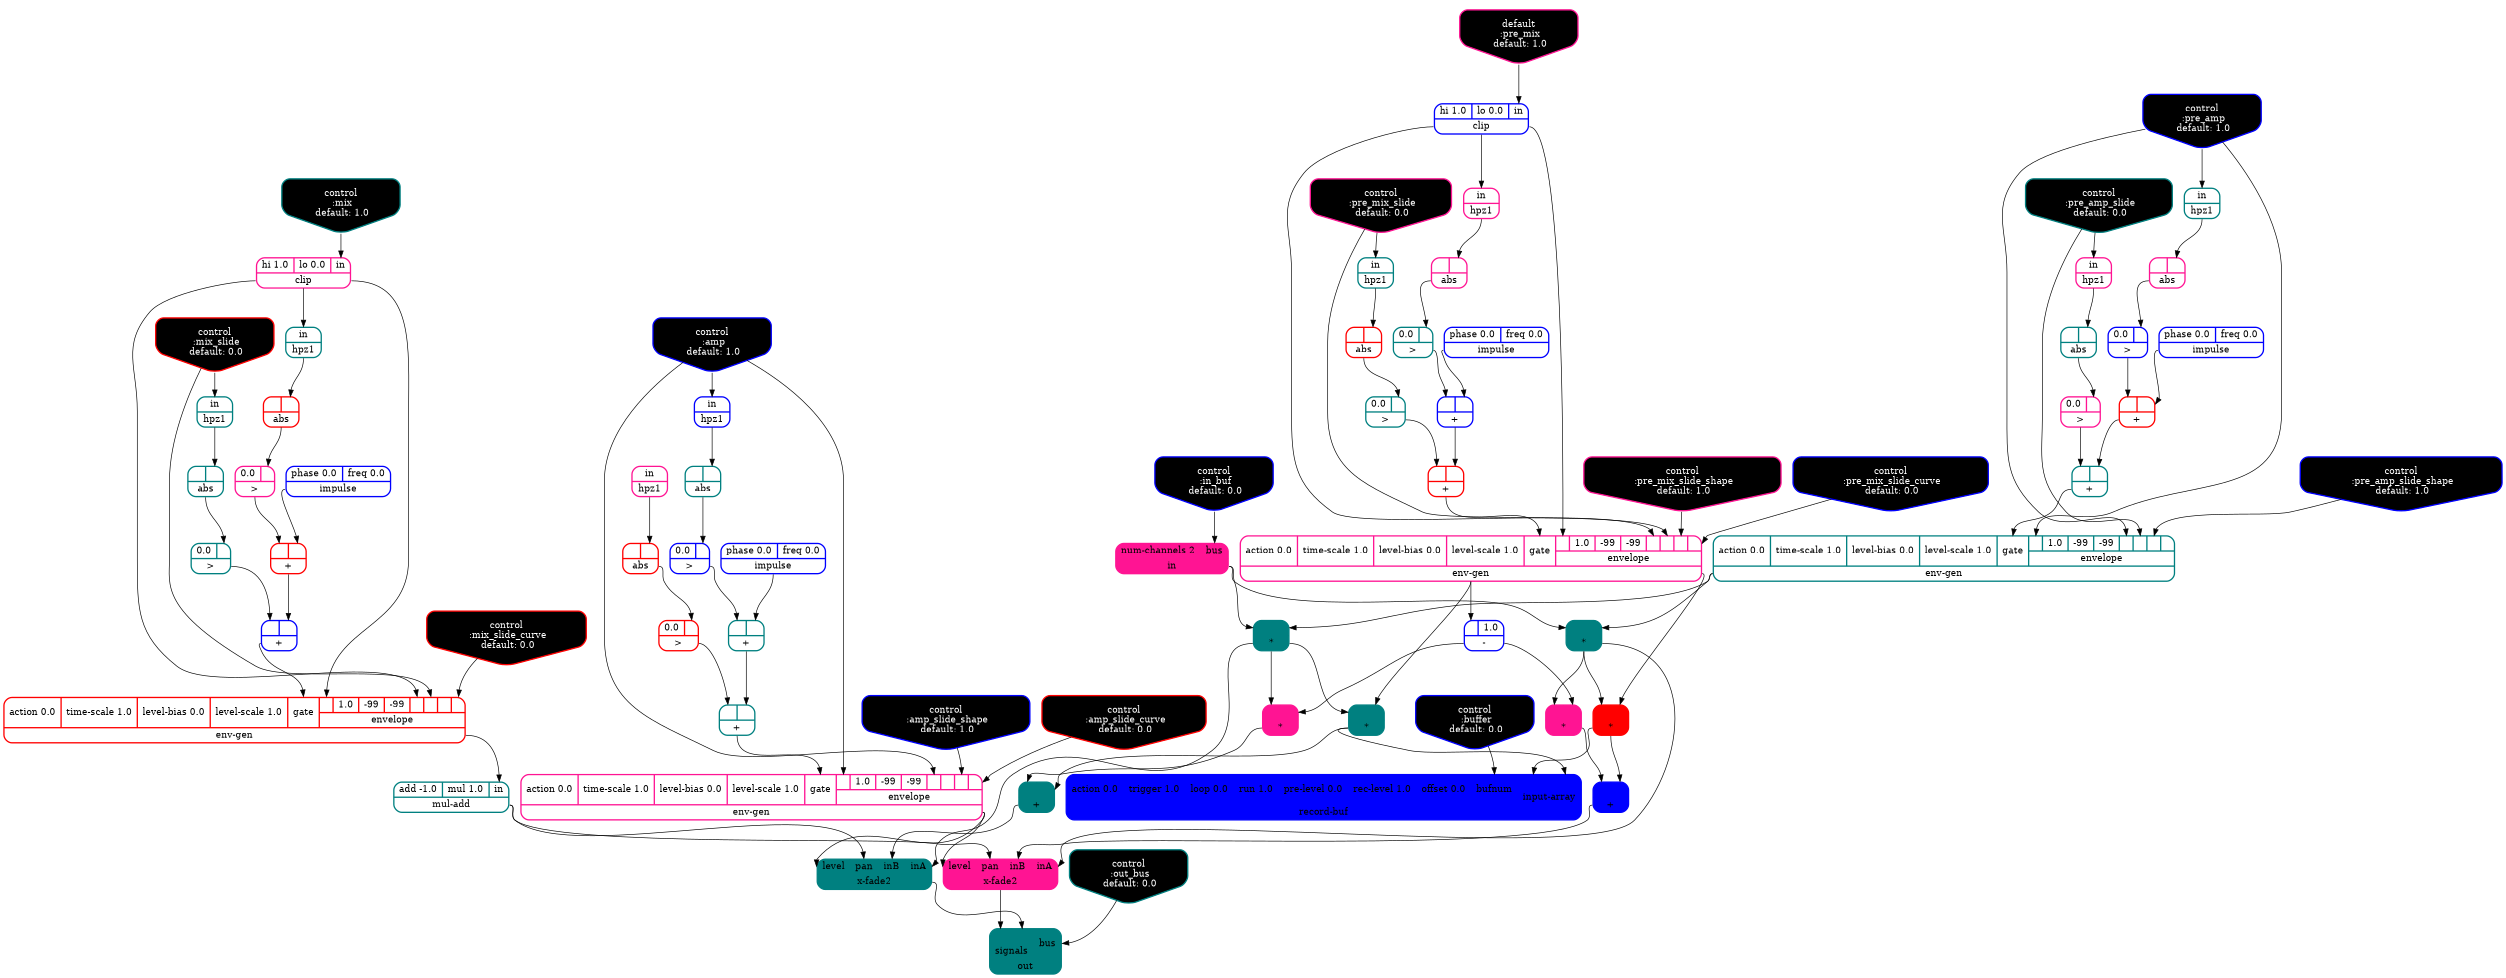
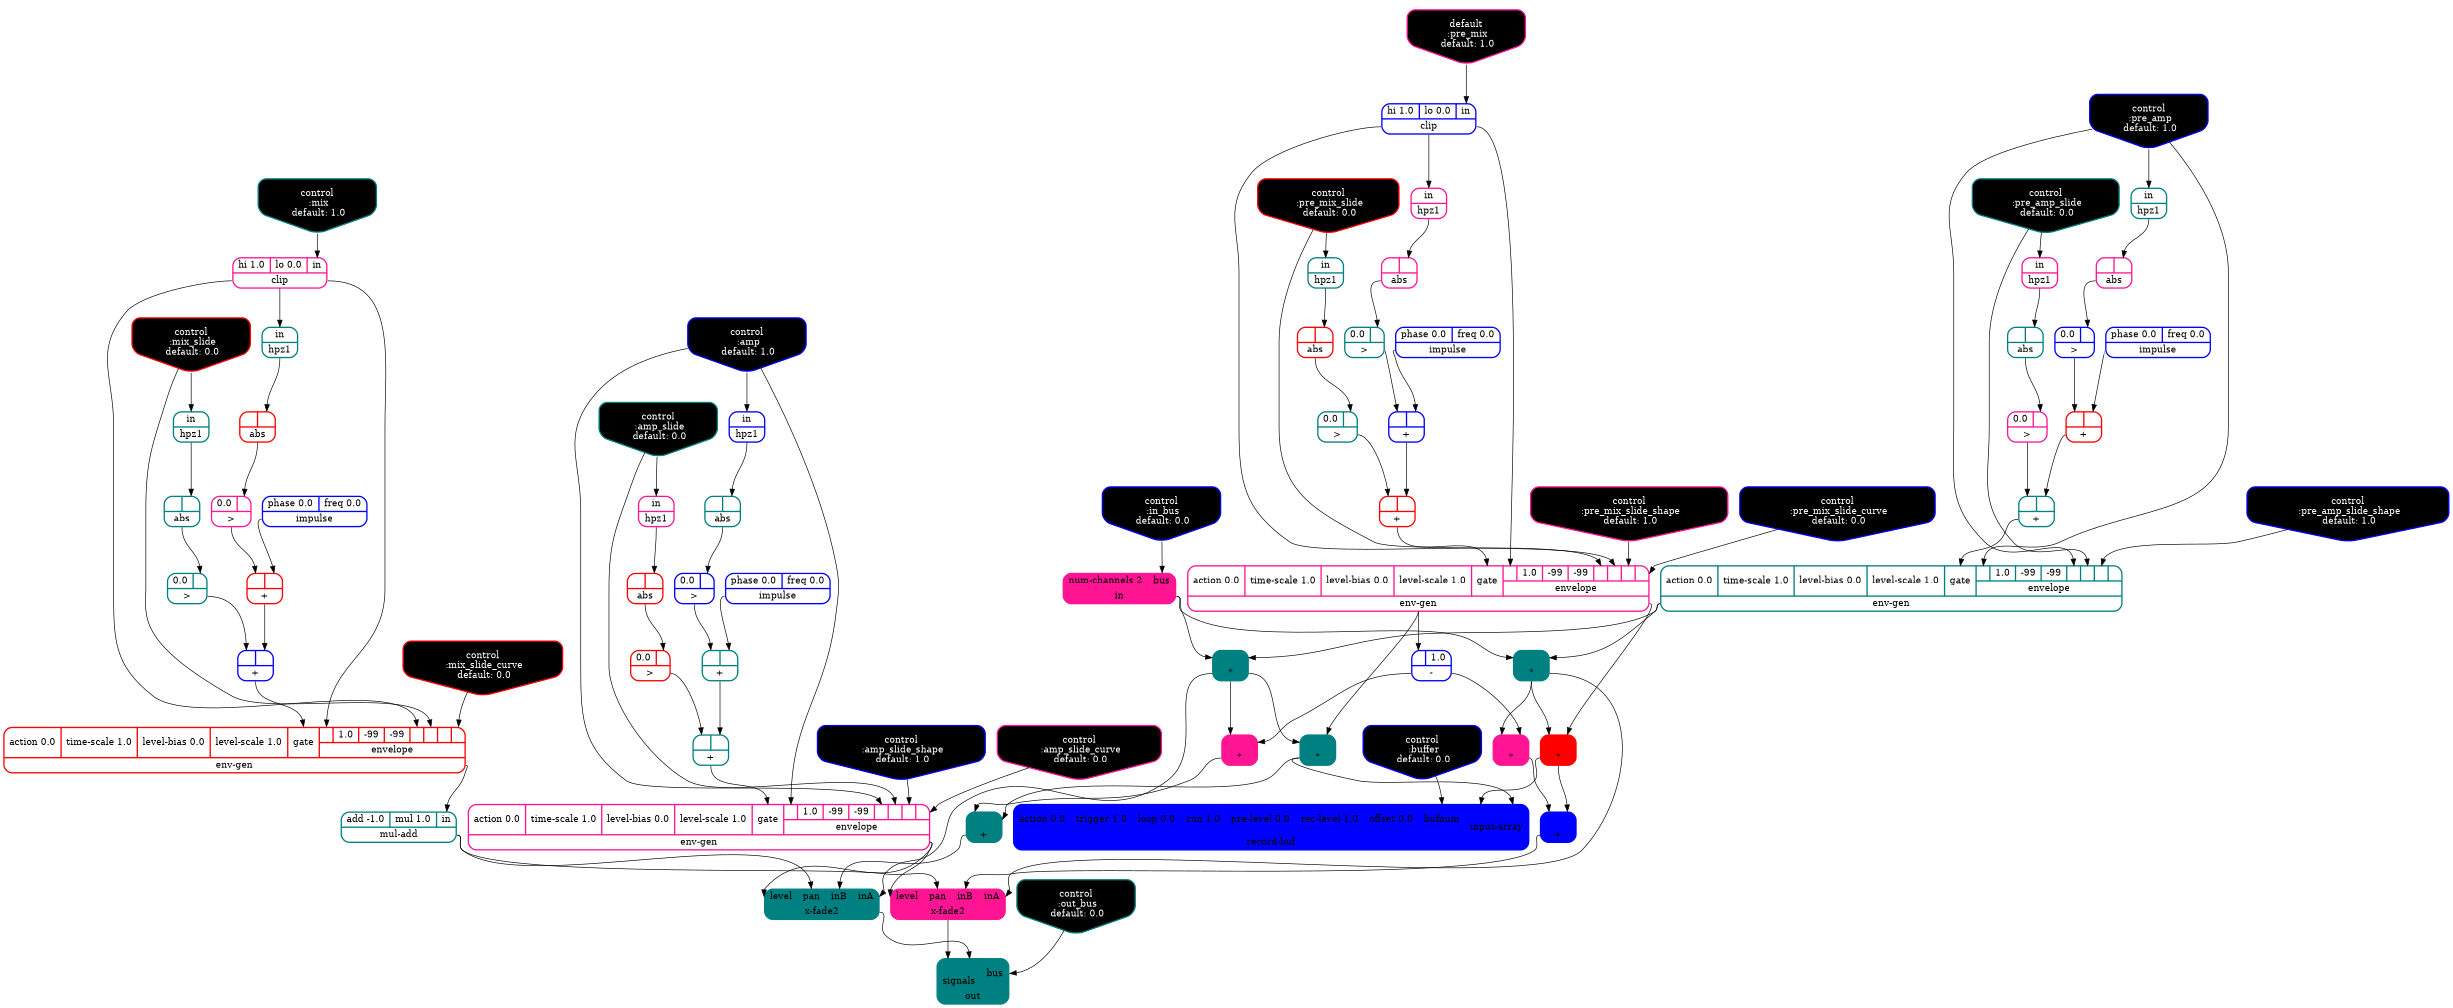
node "control :pre_mix_slide default: 0.0": color deeppink -> red
node "control :amp_slide default: 0.0": added
node "control :in_buf default: 0.0": label "control :in_buf default: 0.0" -> "control :in_bus default: 0.0"
node "control :amp_slide_curve default: 0.0": color red -> deeppink
